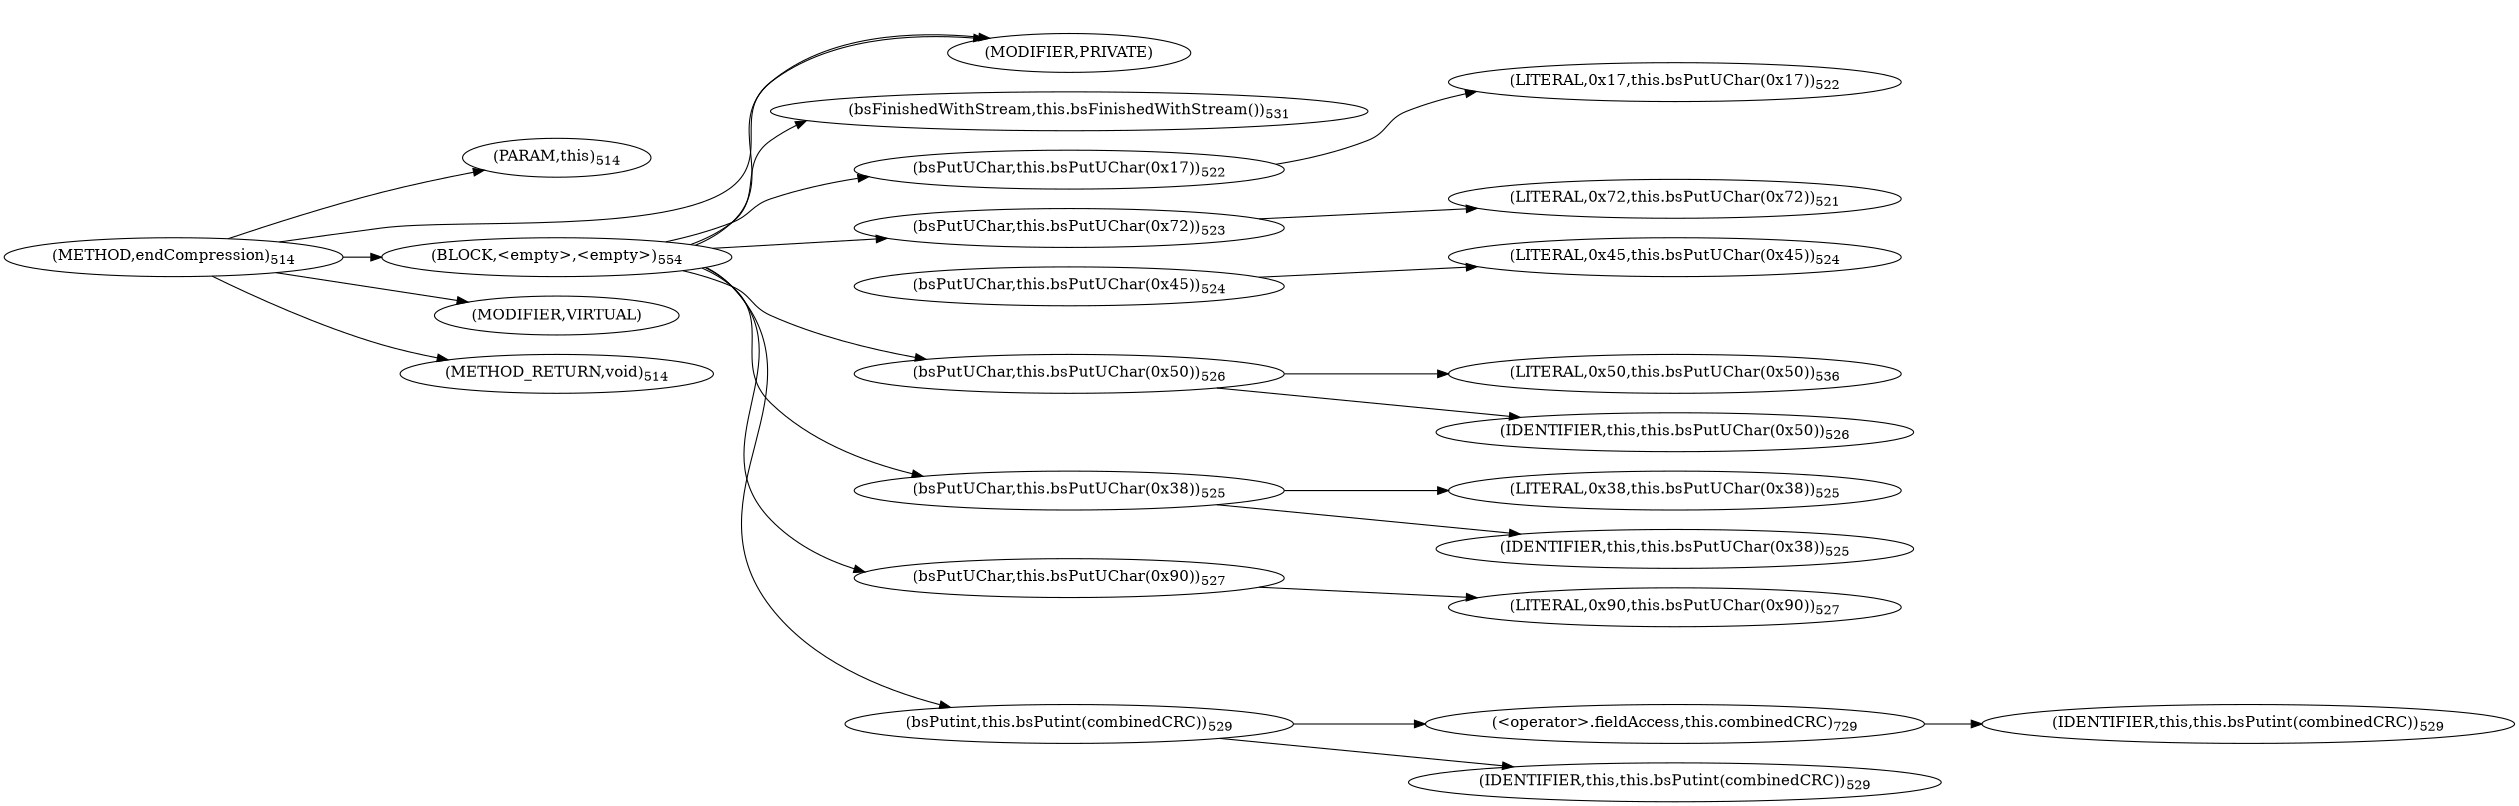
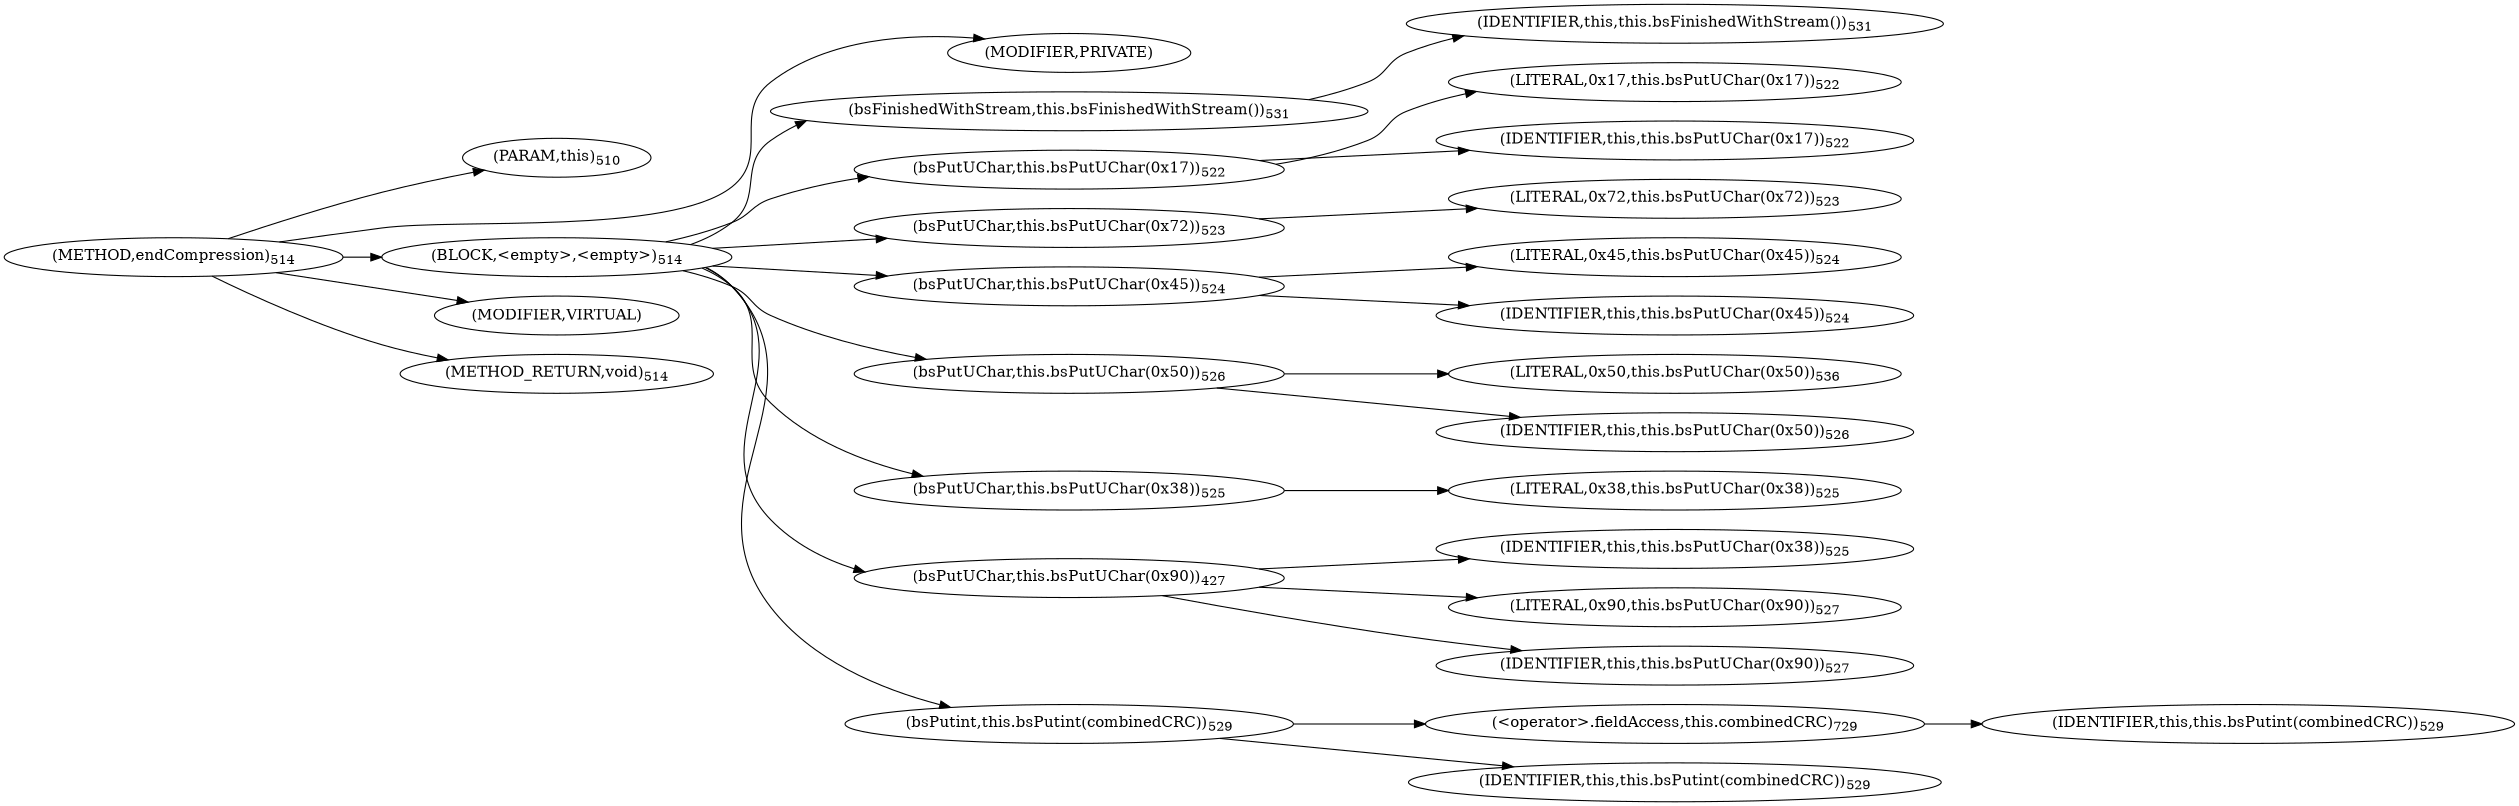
node "(IDENTIFIER,this,this.bsFinishedWithStream())": added
edge "(BLOCK,<empty>,<empty>)" -> "(MODIFIER,PRIVATE)": now "(BLOCK,<empty>,<empty>)" -> "(bsPutUChar,this.bsPutUChar(0x45))"
node "(IDENTIFIER,this,this.bsPutUChar(0x17))": added
node "(PARAM,this)": text "514" -> "510"
node "(LITERAL,0x72,this.bsPutUChar(0x72))": text "521" -> "523"
node "(BLOCK,<empty>,<empty>)": text "554" -> "514"
node "(IDENTIFIER,this,this.bsPutUChar(0x45))": added
edge "(bsPutUChar,this.bsPutUChar(0x38))" -> "(IDENTIFIER,this,this.bsPutUChar(0x38))": now "(bsPutUChar,this.bsPutUChar(0x90))" -> "(IDENTIFIER,this,this.bsPutUChar(0x38))"
node "(bsPutUChar,this.bsPutUChar(0x90))": text "527" -> "427"
node "(IDENTIFIER,this,this.bsPutUChar(0x90))": added
